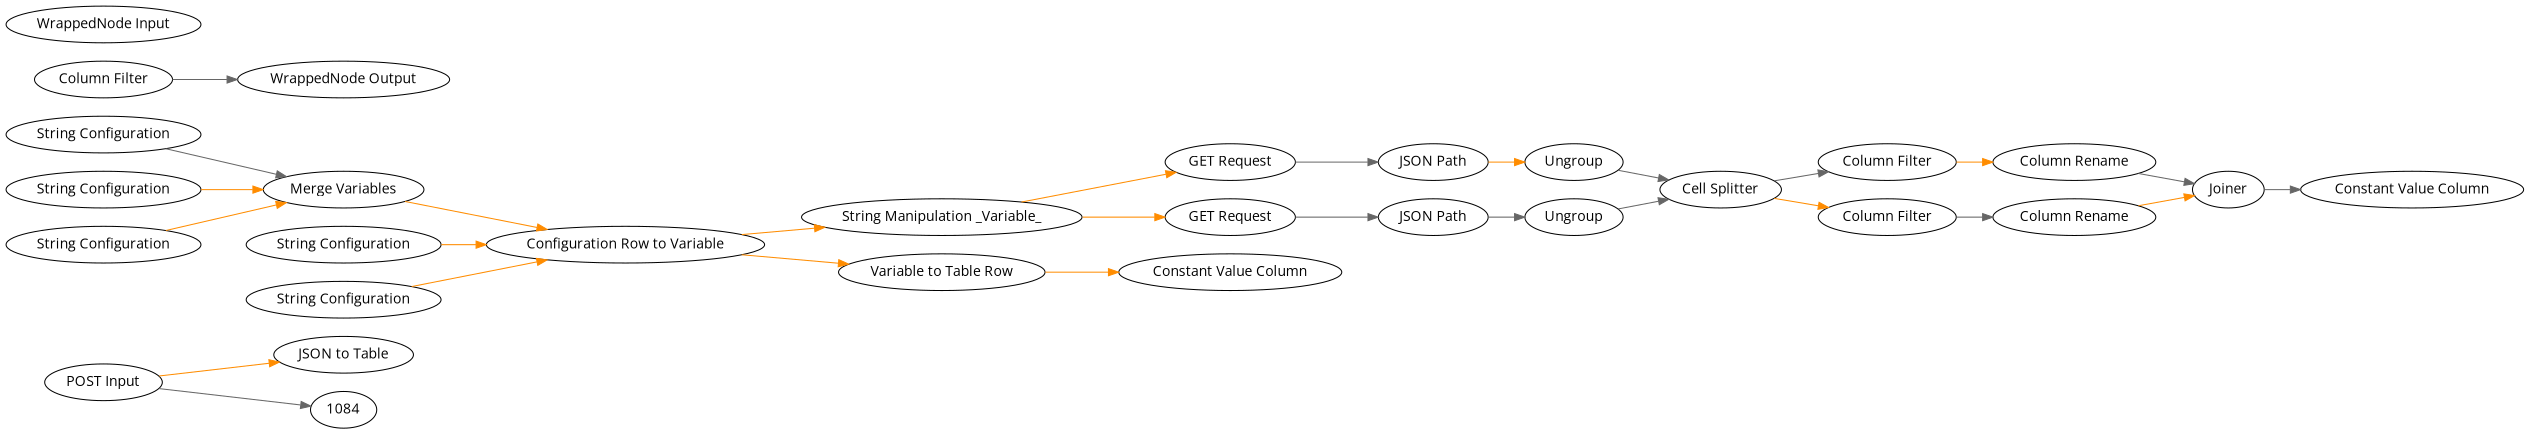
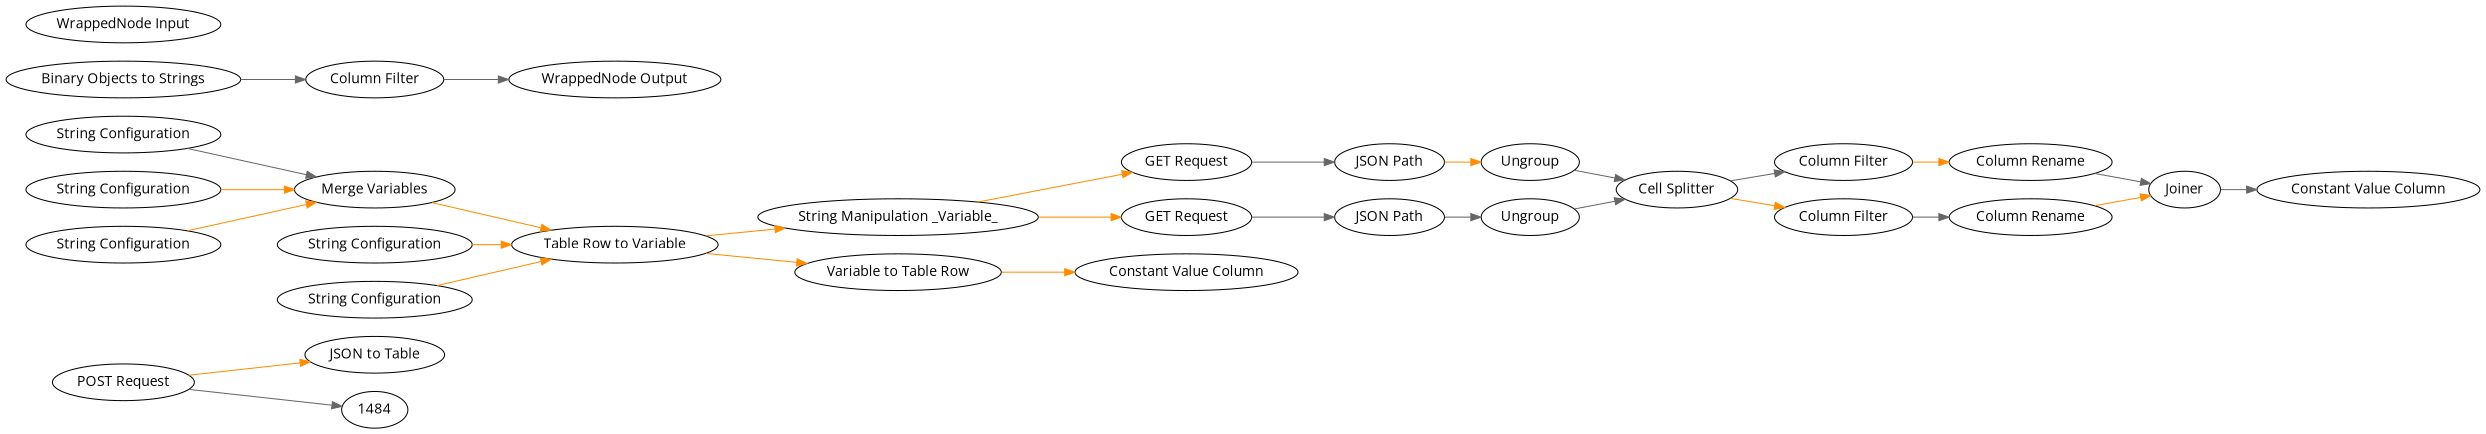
node "Binary Objects to Strings": added
node "Configuration Row to Variable": label "Configuration Row to Variable" -> "Table Row to Variable"
node "POST Input": label "POST Input" -> "POST Request"
node "1084": label "1084" -> "1484"
